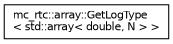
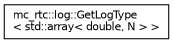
node "mc_rtc::array::GetLogType < std::array< double, N > >": label "mc_rtc::array::GetLogType < std::array< double, N > >" -> "mc_rtc::log::GetLogType < std::array< double, N > >"
